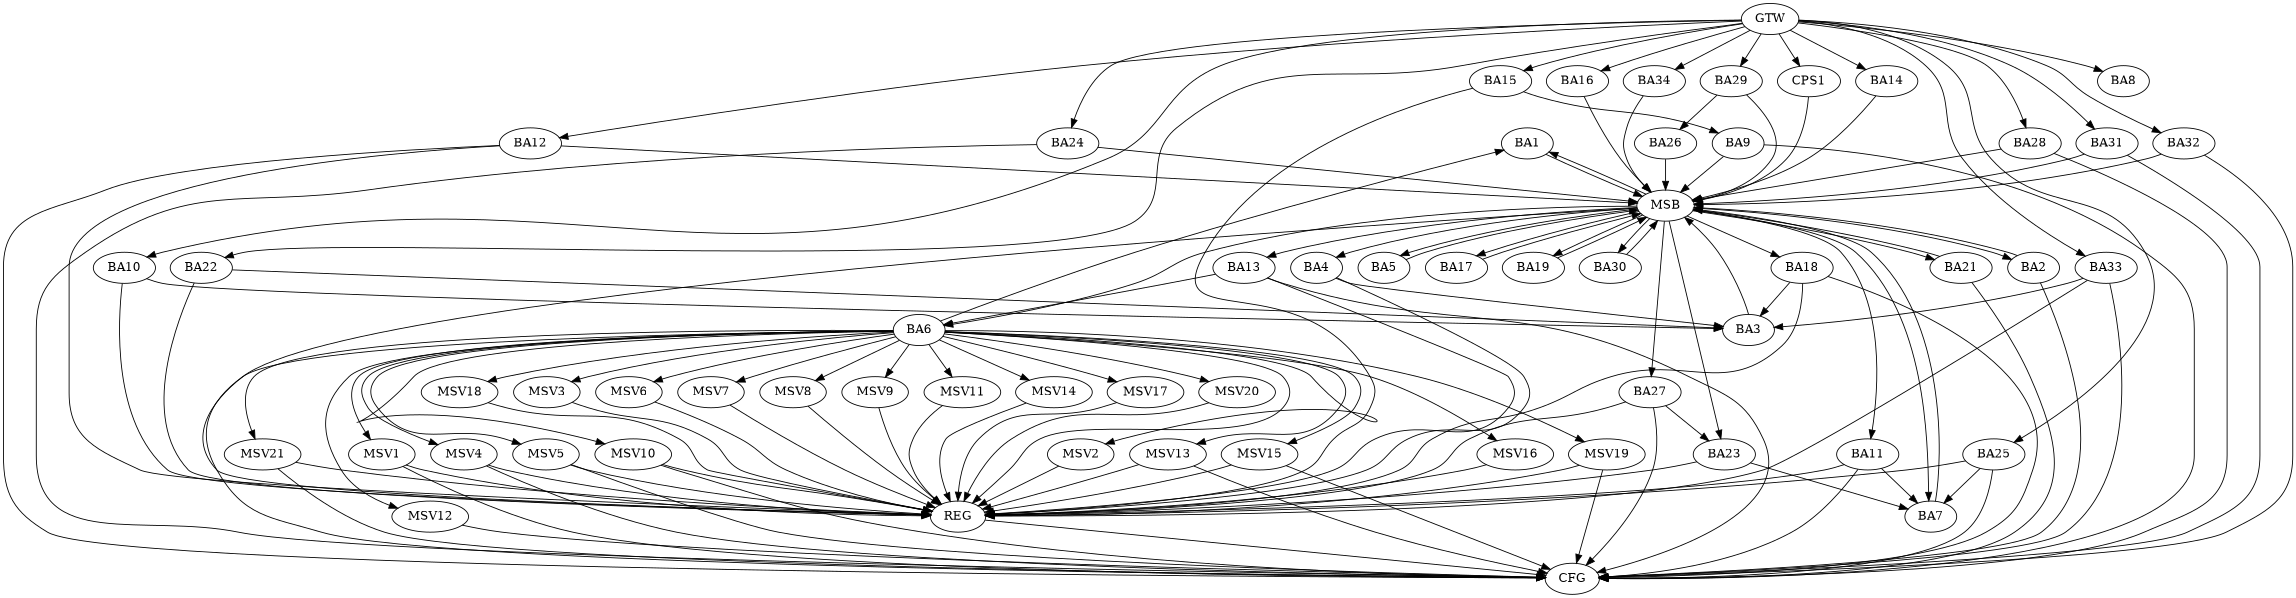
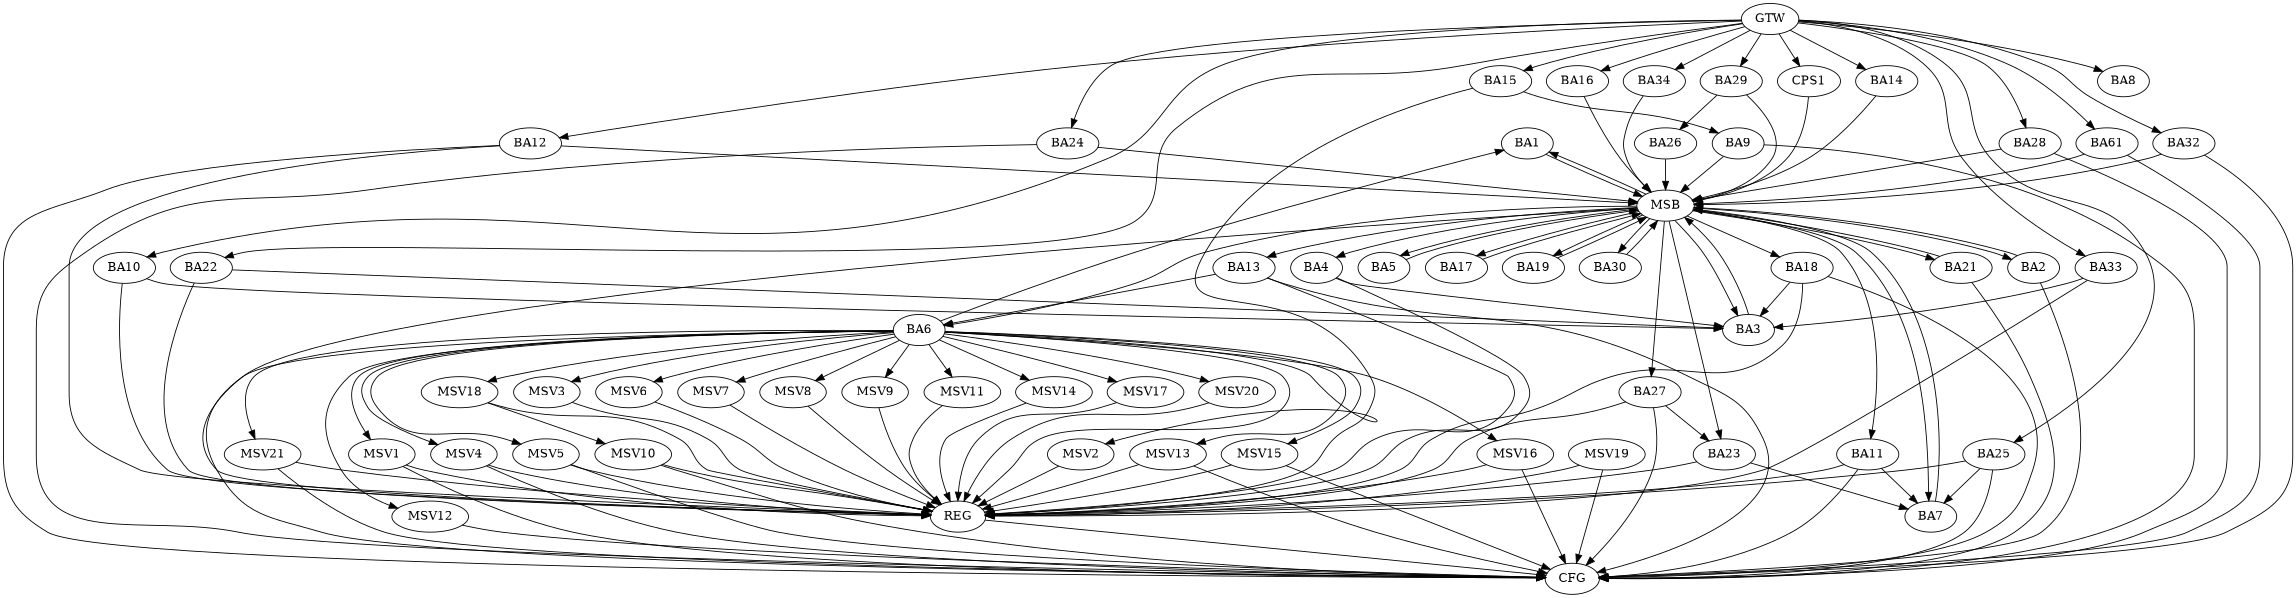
node "BA31": label "BA31" -> "BA61"
edge "MSB" -> "BA3": added
edge "BA6" -> "MSV19": removed
edge "BA6" -> "MSV10": now "MSV18" -> "MSV10"
edge "BA33" -> "CFG": now "MSV16" -> "CFG"
